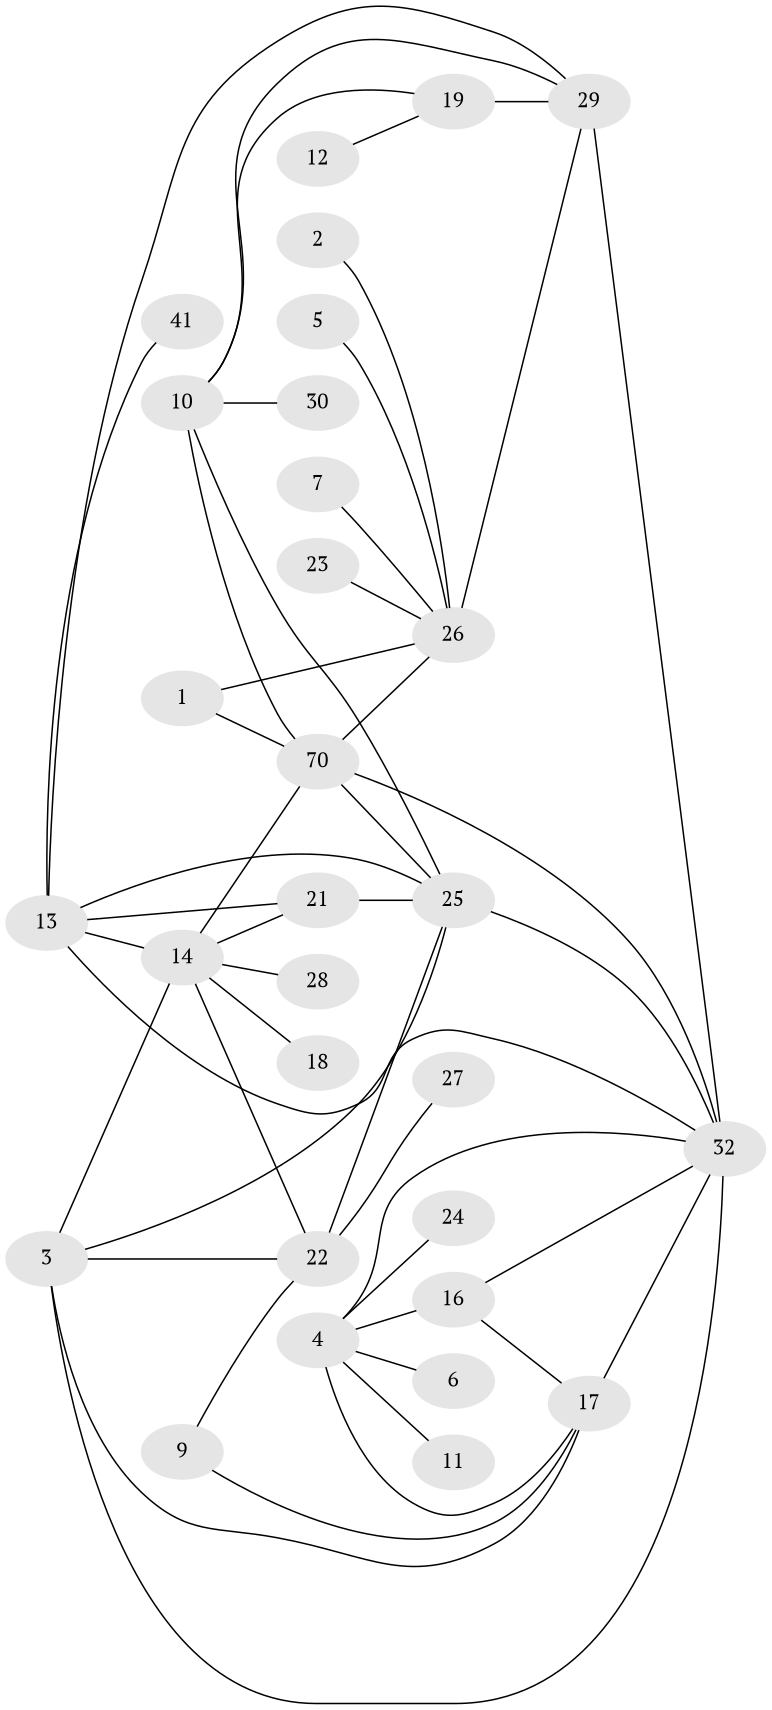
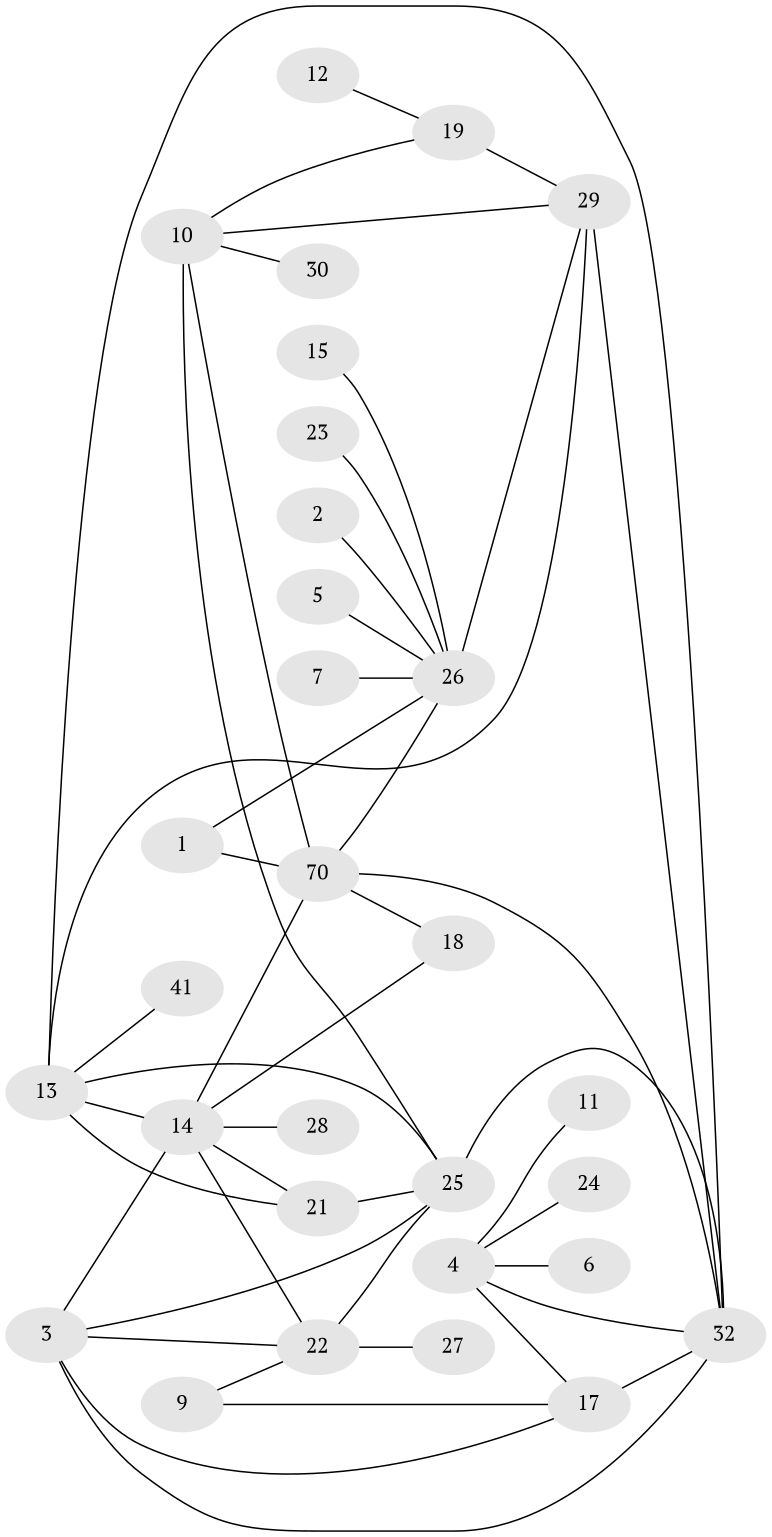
node "15": added
edge "70" -- "25": now "70" -- "18"
node "16": removed
